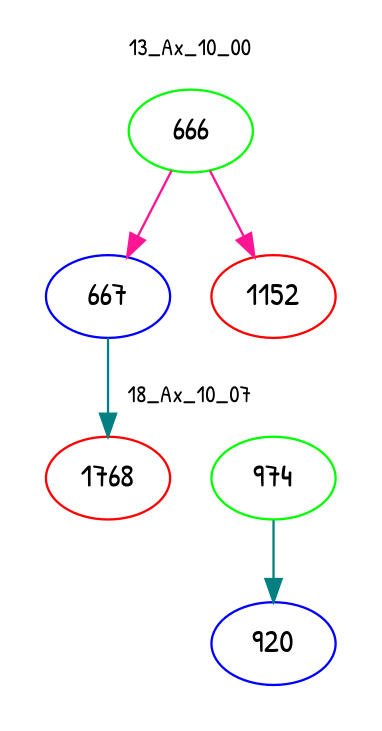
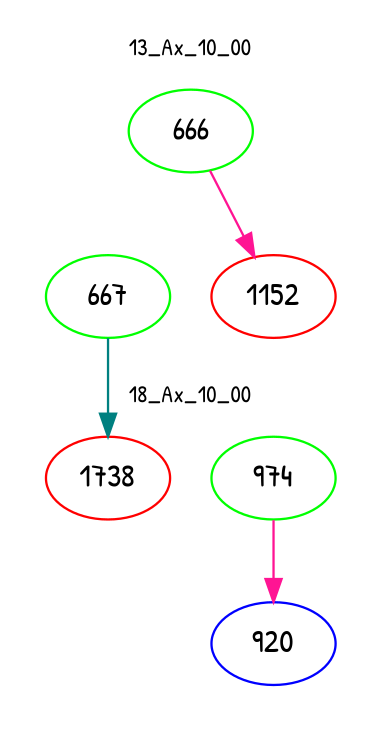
edge "666" -> "667": removed
node "667": color blue -> green
cluster "18_Ax_10_07": label "18_Ax_10_07" -> "18_Ax_10_00"
node "1768": label "1768" -> "1738"
edge "974" -> "920": color teal -> deeppink
